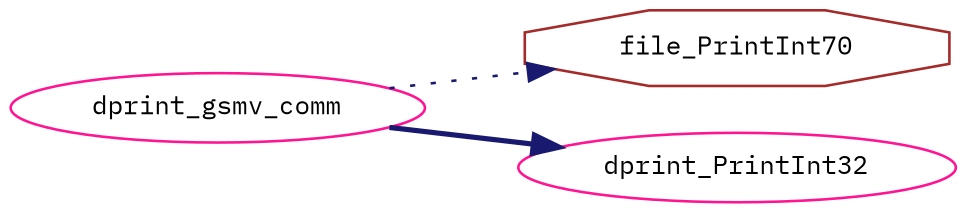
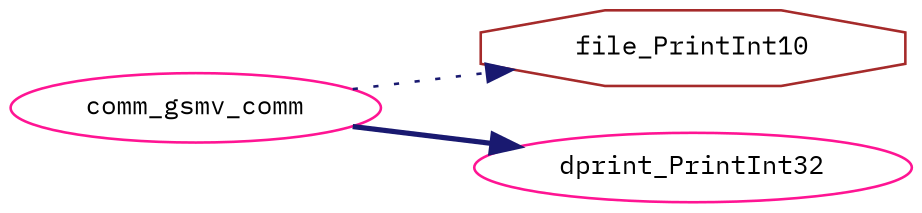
node "file_PrintInt70": label "file_PrintInt70" -> "file_PrintInt10"
node "dprint_gsmv_comm": label "dprint_gsmv_comm" -> "comm_gsmv_comm"
